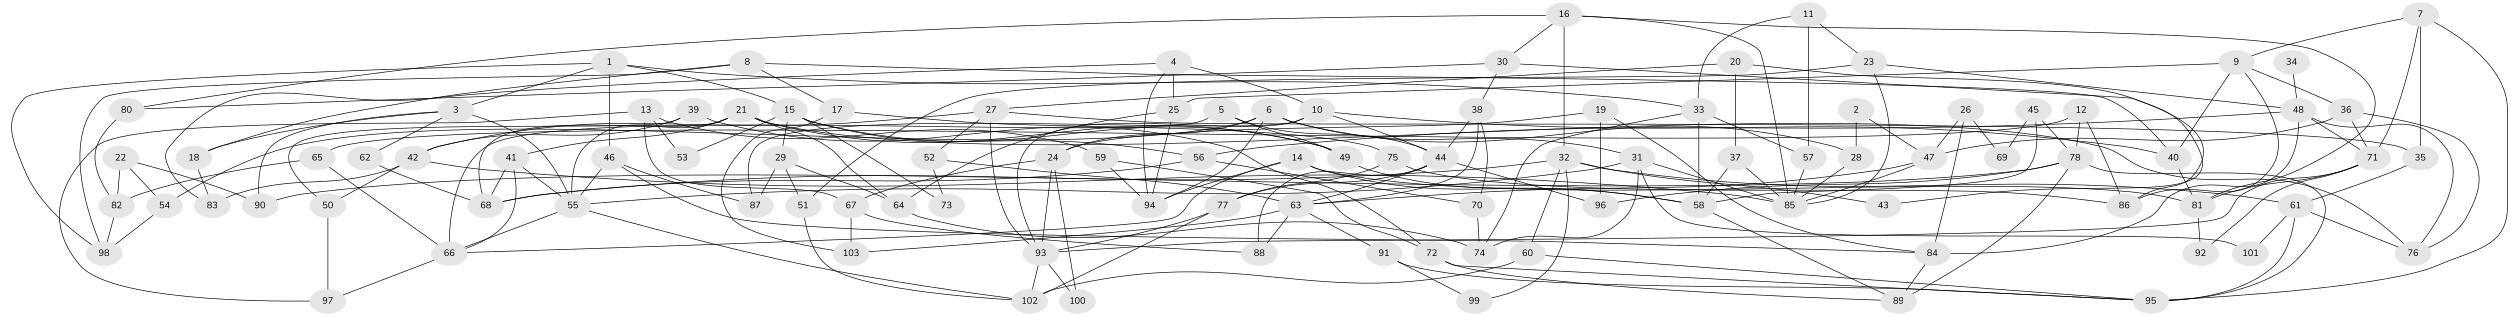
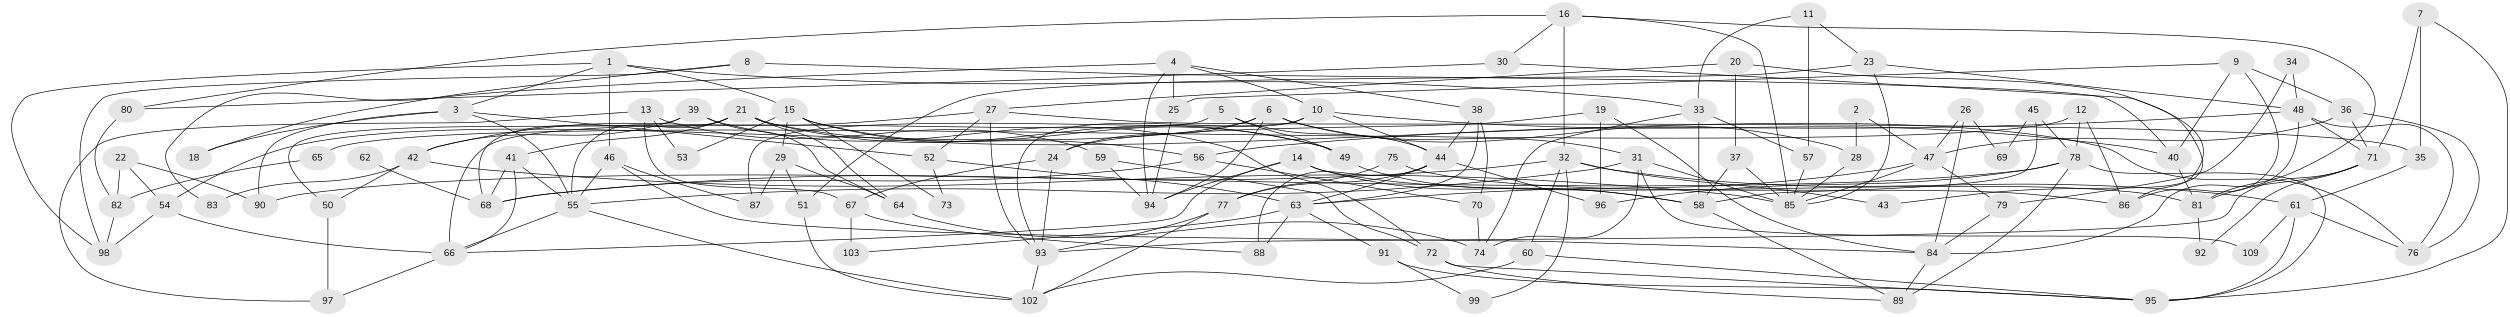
edge "7" -- "9": removed
edge "30" -- "38": now "4" -- "38"
node "17": removed
edge "3" -- "62": now "3" -- "52"
edge "25" -- "64": now "39" -- "64"
edge "18" -- "83": removed
edge "65" -- "66": now "54" -- "66"
node "79": added
node "101": label "101" -> "109"
node "100": removed
